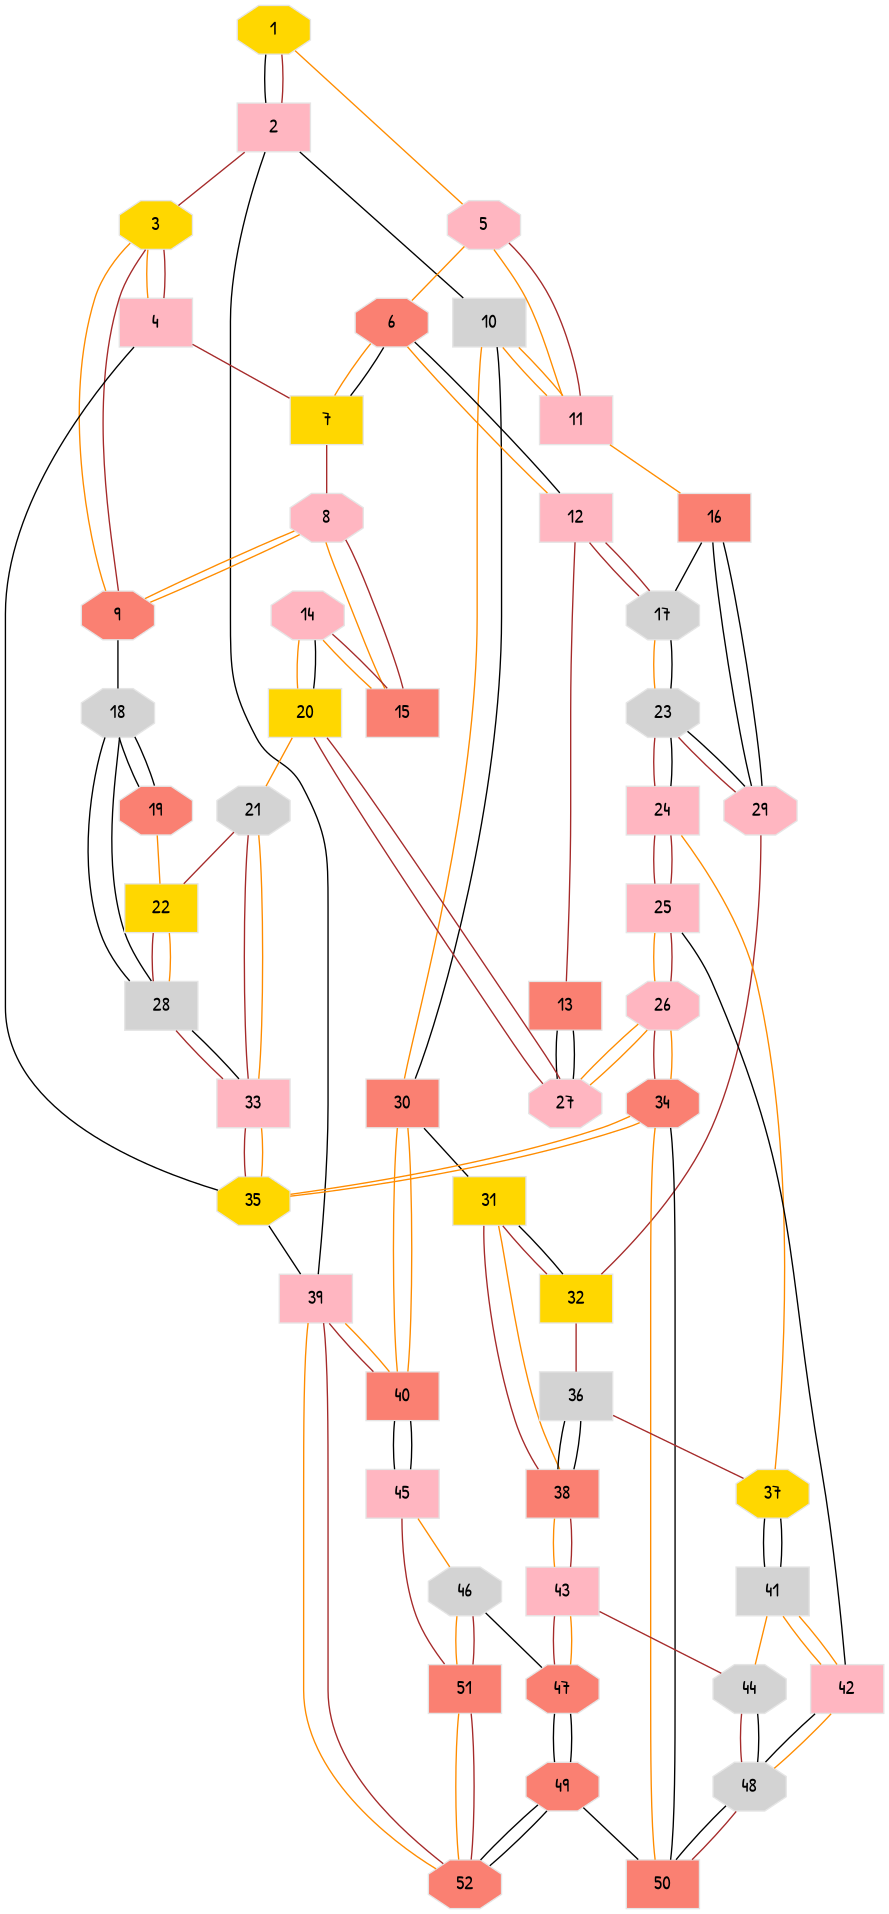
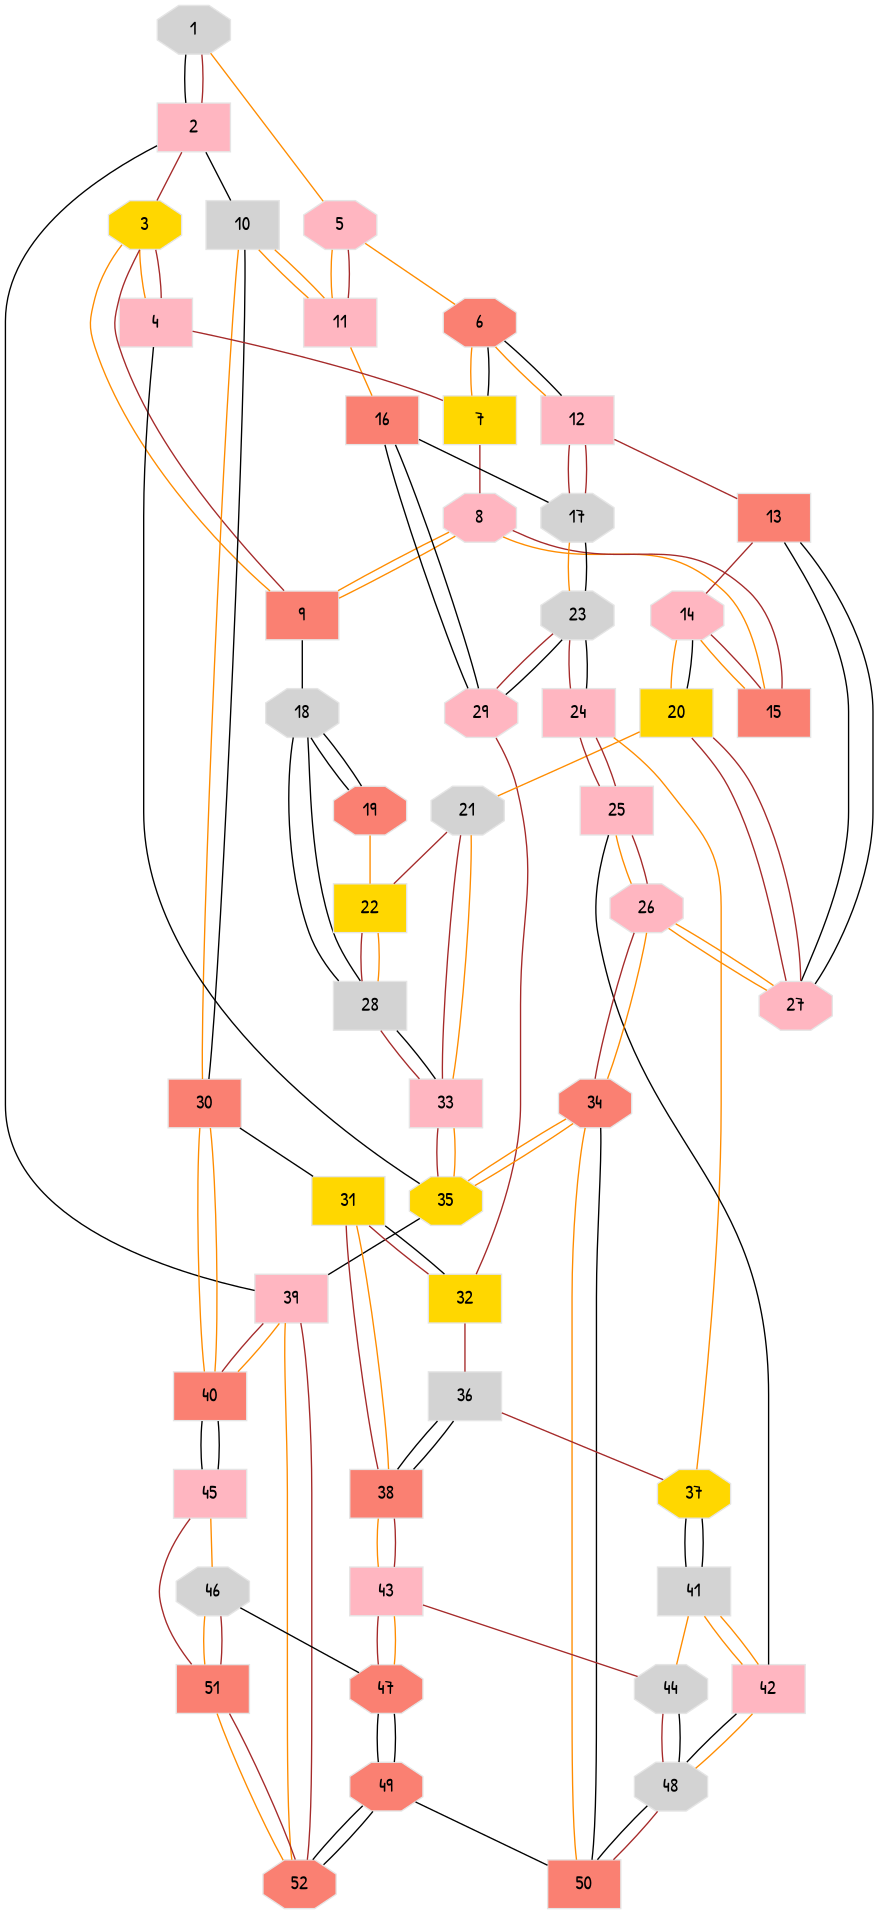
node "1": fillcolor gold -> lightgrey
edge "13" -- "14": added
node "9": shape octagon -> box
